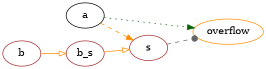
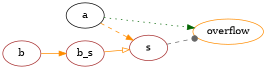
edge "b" -> "b_s": arrowhead onormal -> normal
